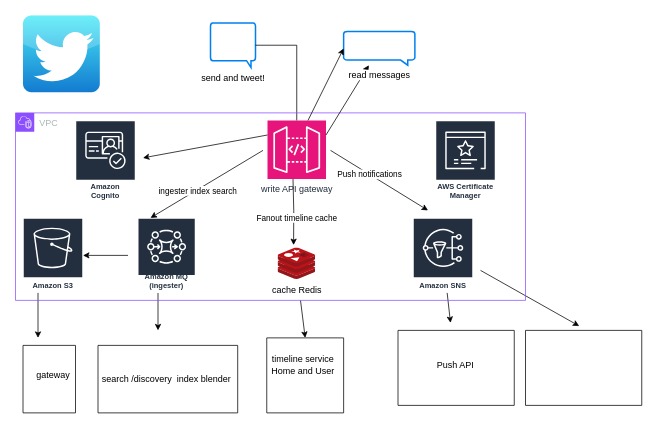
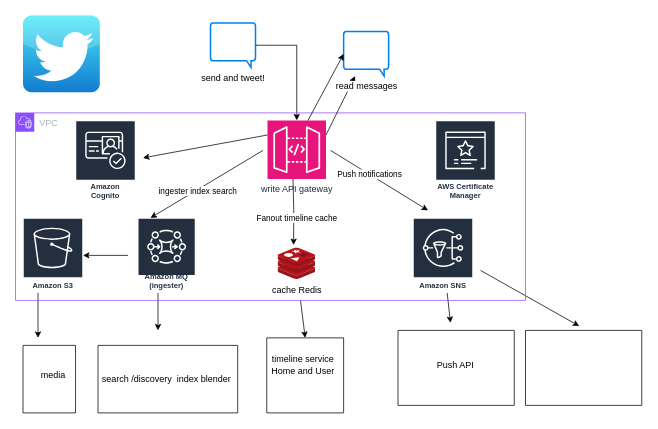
node "read messages": size 71x34 -> 45x45
edge "send and tweet!" -- "write API gateway": arrowhead none -> classic
node "gateway": label "gateway" -> "media"
